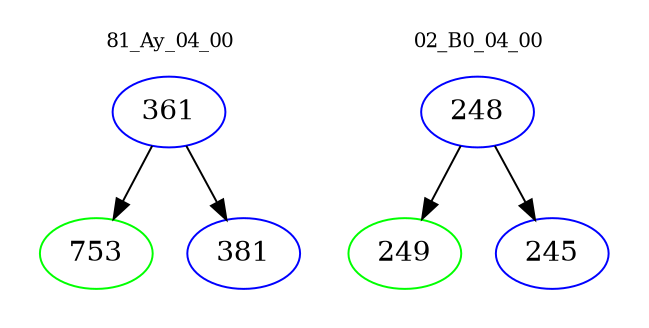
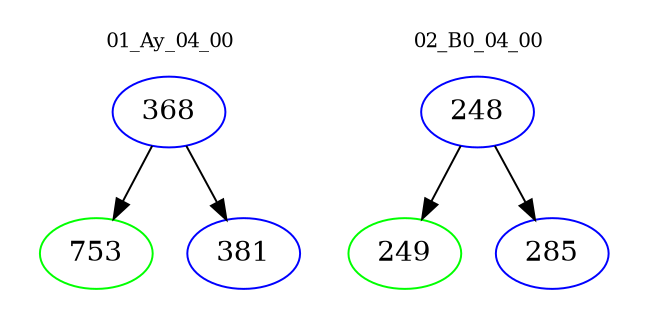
cluster "81_Ay_04_00": label "81_Ay_04_00" -> "01_Ay_04_00"
node "361": label "361" -> "368"
node "245": label "245" -> "285"
